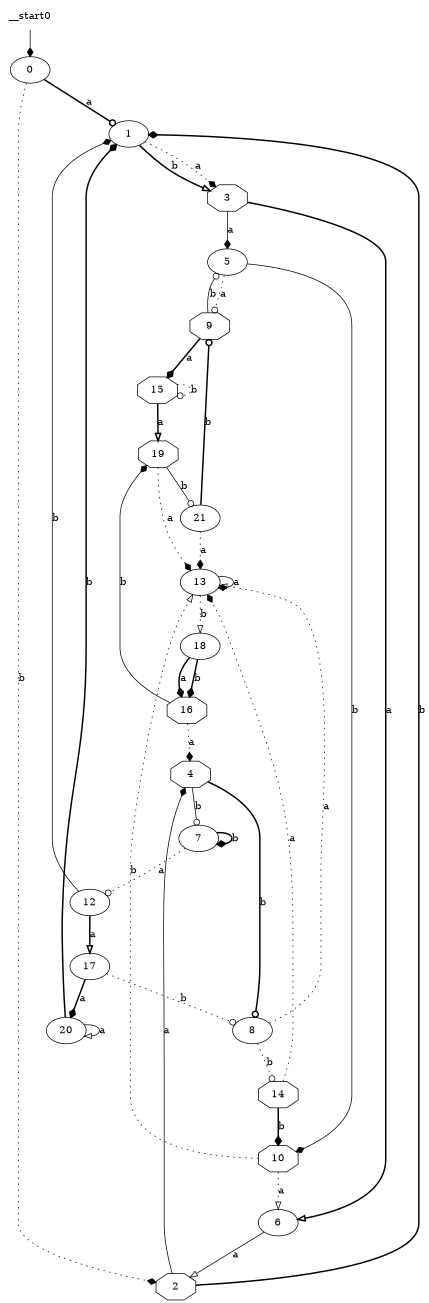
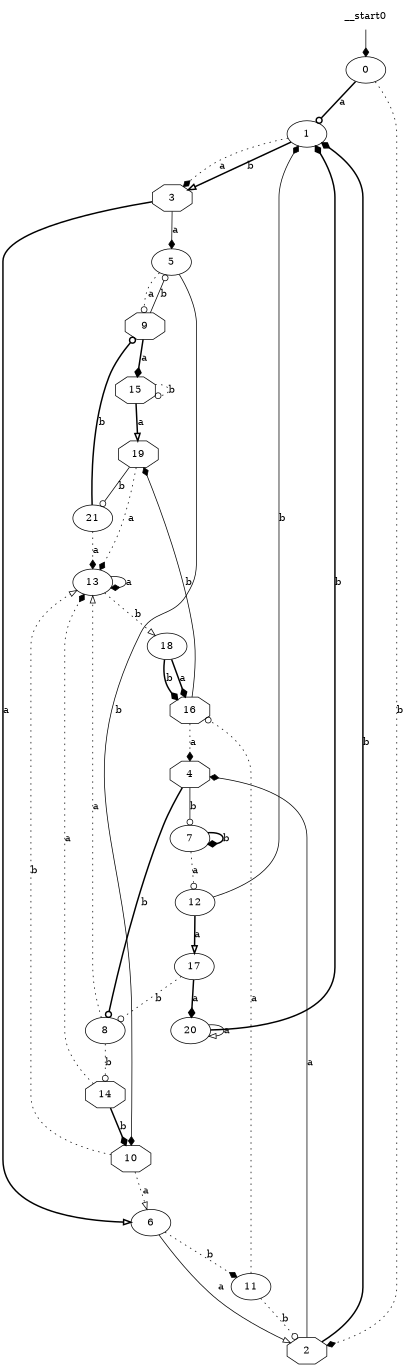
node "11": added
